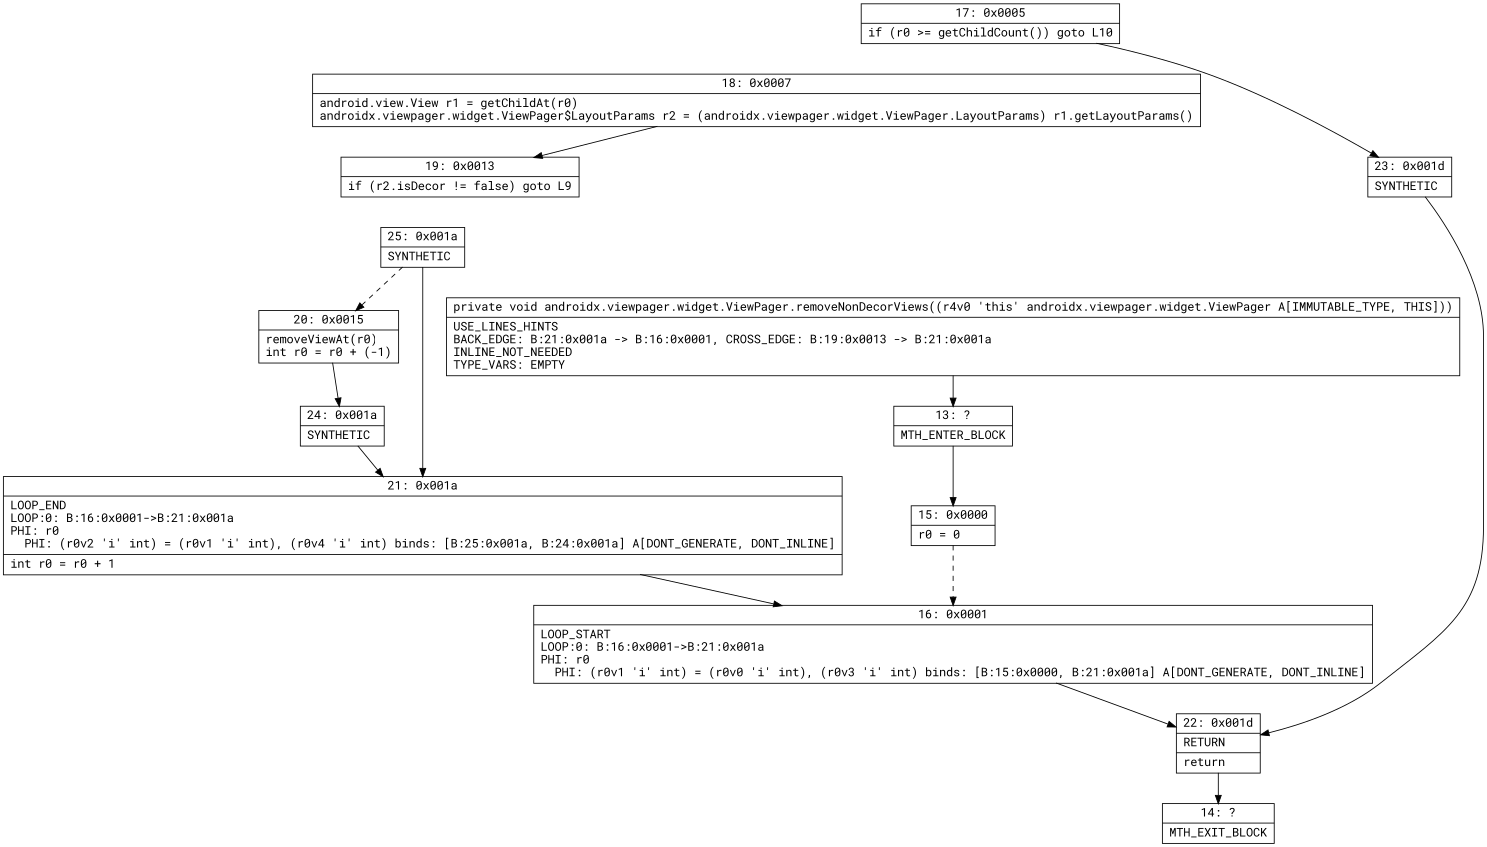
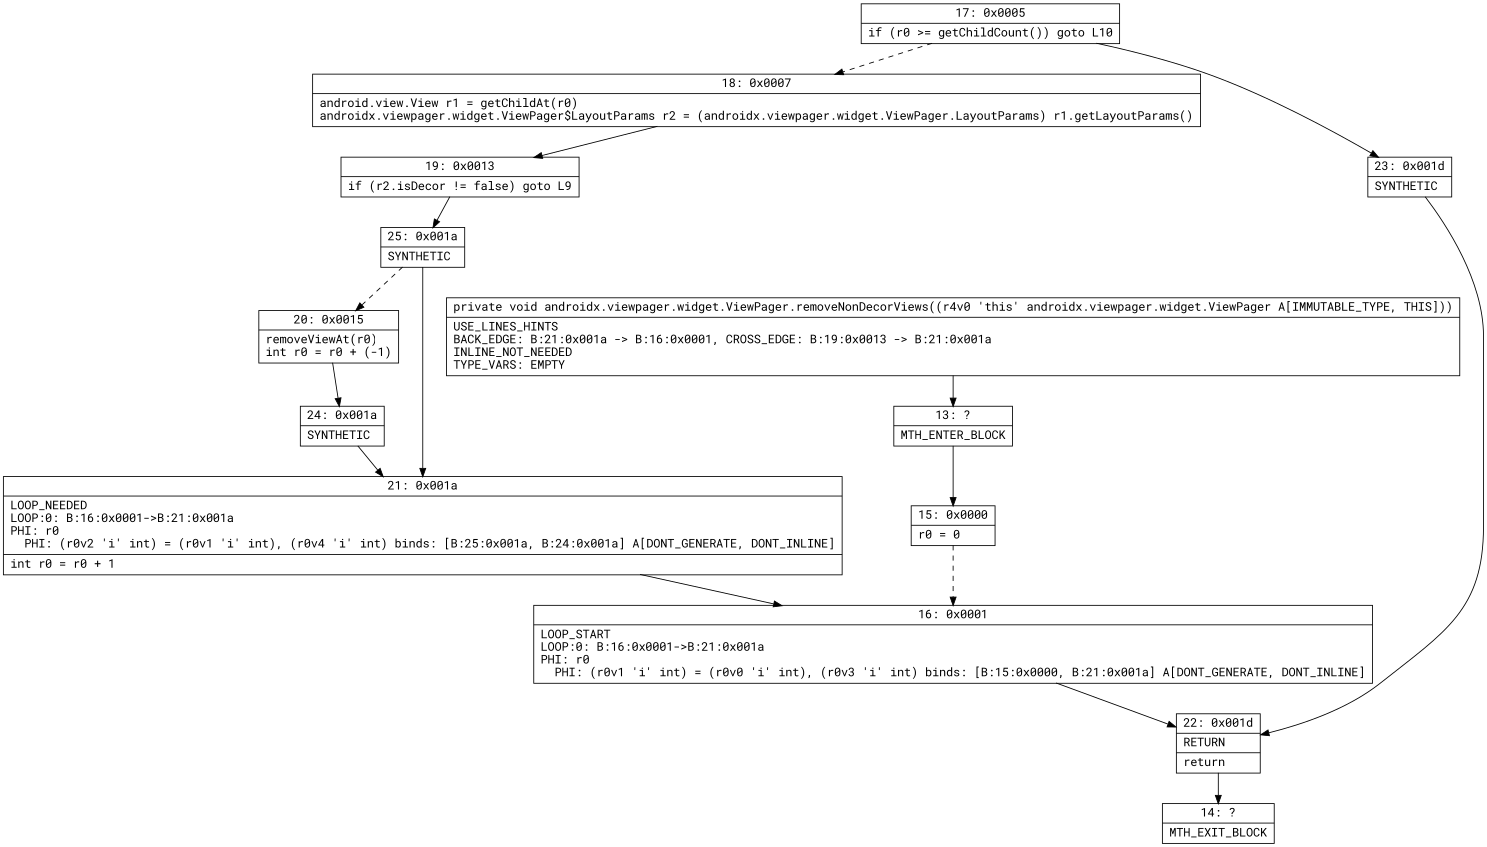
edge "17: 0x0005" -> "18: 0x0007": added
edge "19: 0x0013" -> "25: 0x001a": added
node "21: 0x001a": text "LOOP_END" -> "LOOP_NEEDED"
